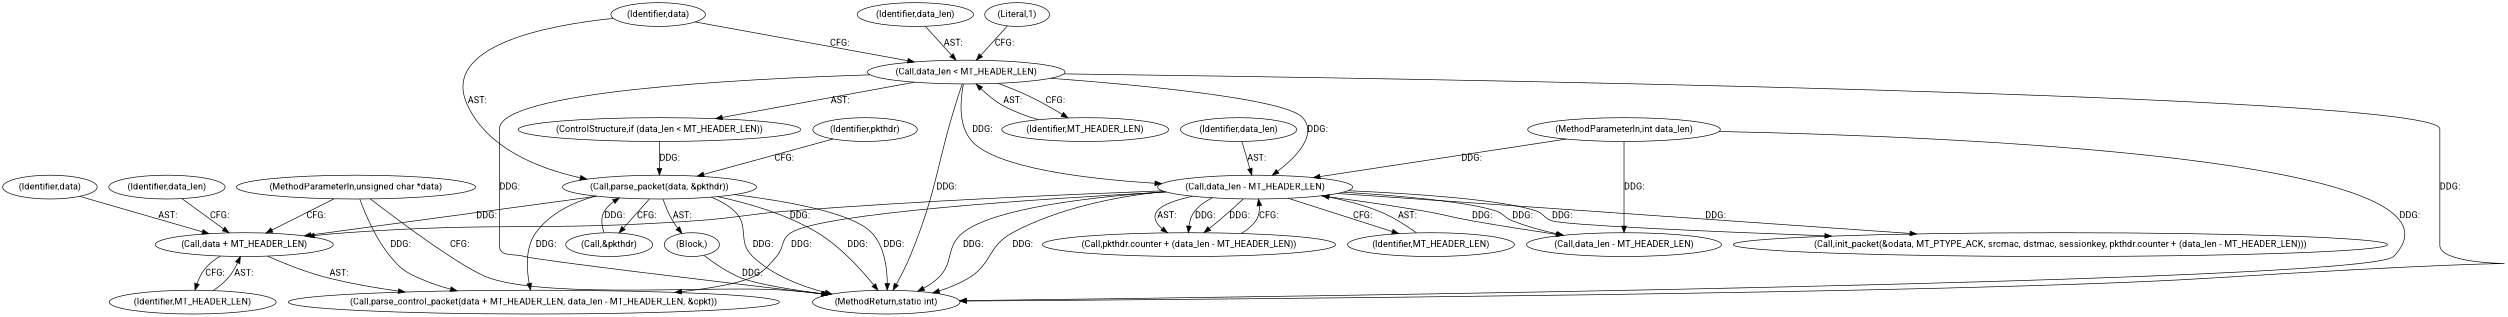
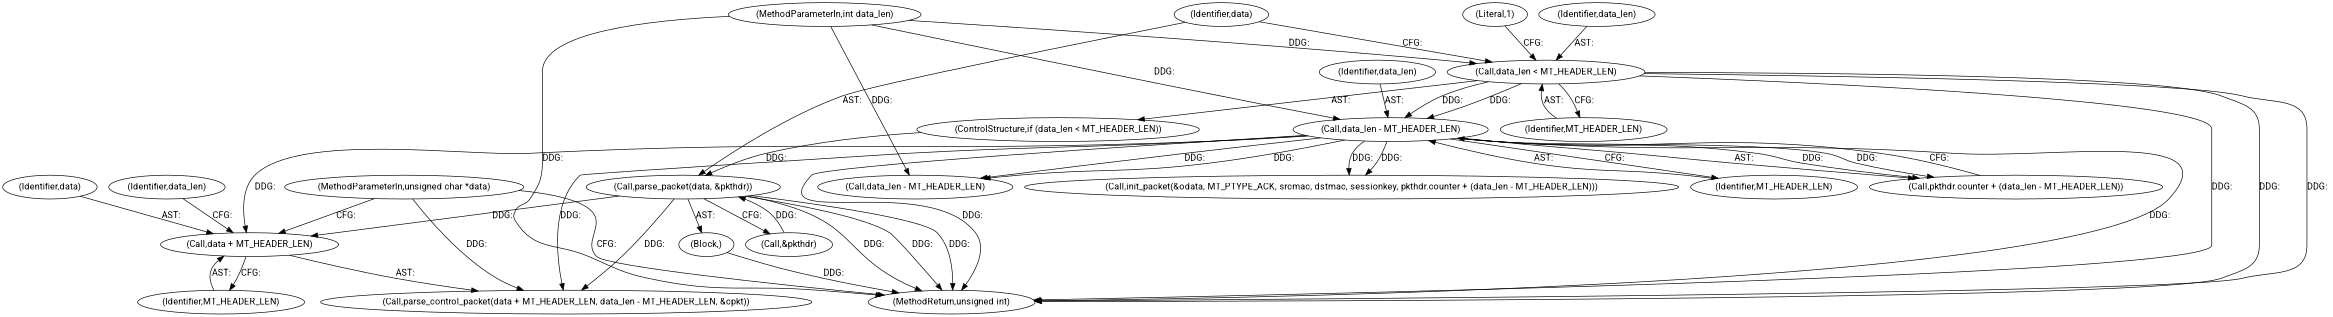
edge "(MethodParameterIn,int data_len)" -> "(Call,data_len < MT_HEADER_LEN)": added, label "DDG:"
node "(Identifier,pkthdr)": removed
node "(MethodReturn,static int)": label "(MethodReturn,static int)" -> "(MethodReturn,unsigned int)"
